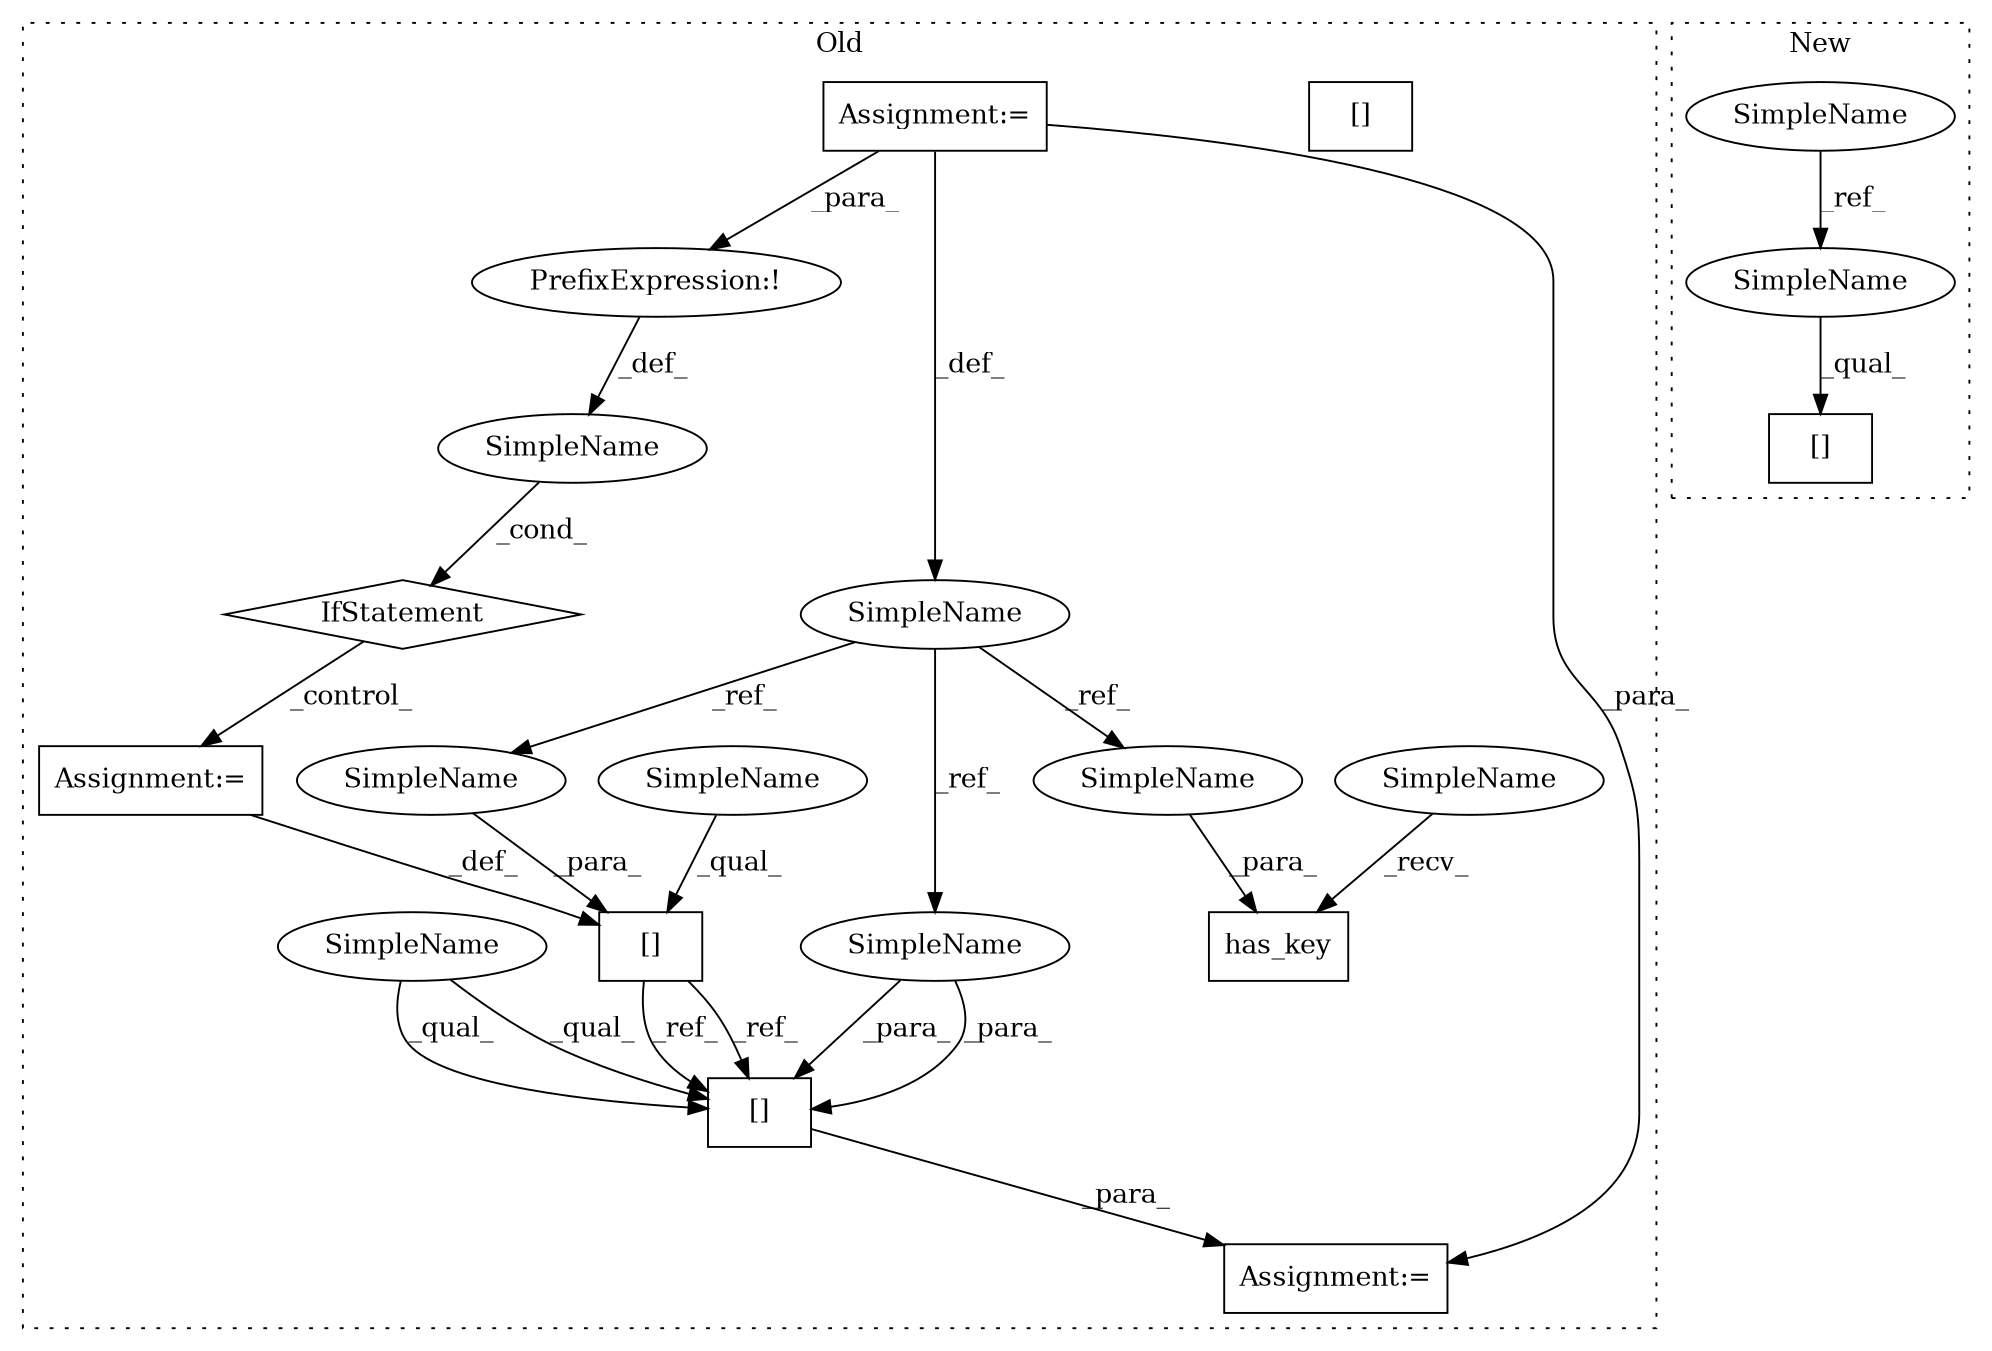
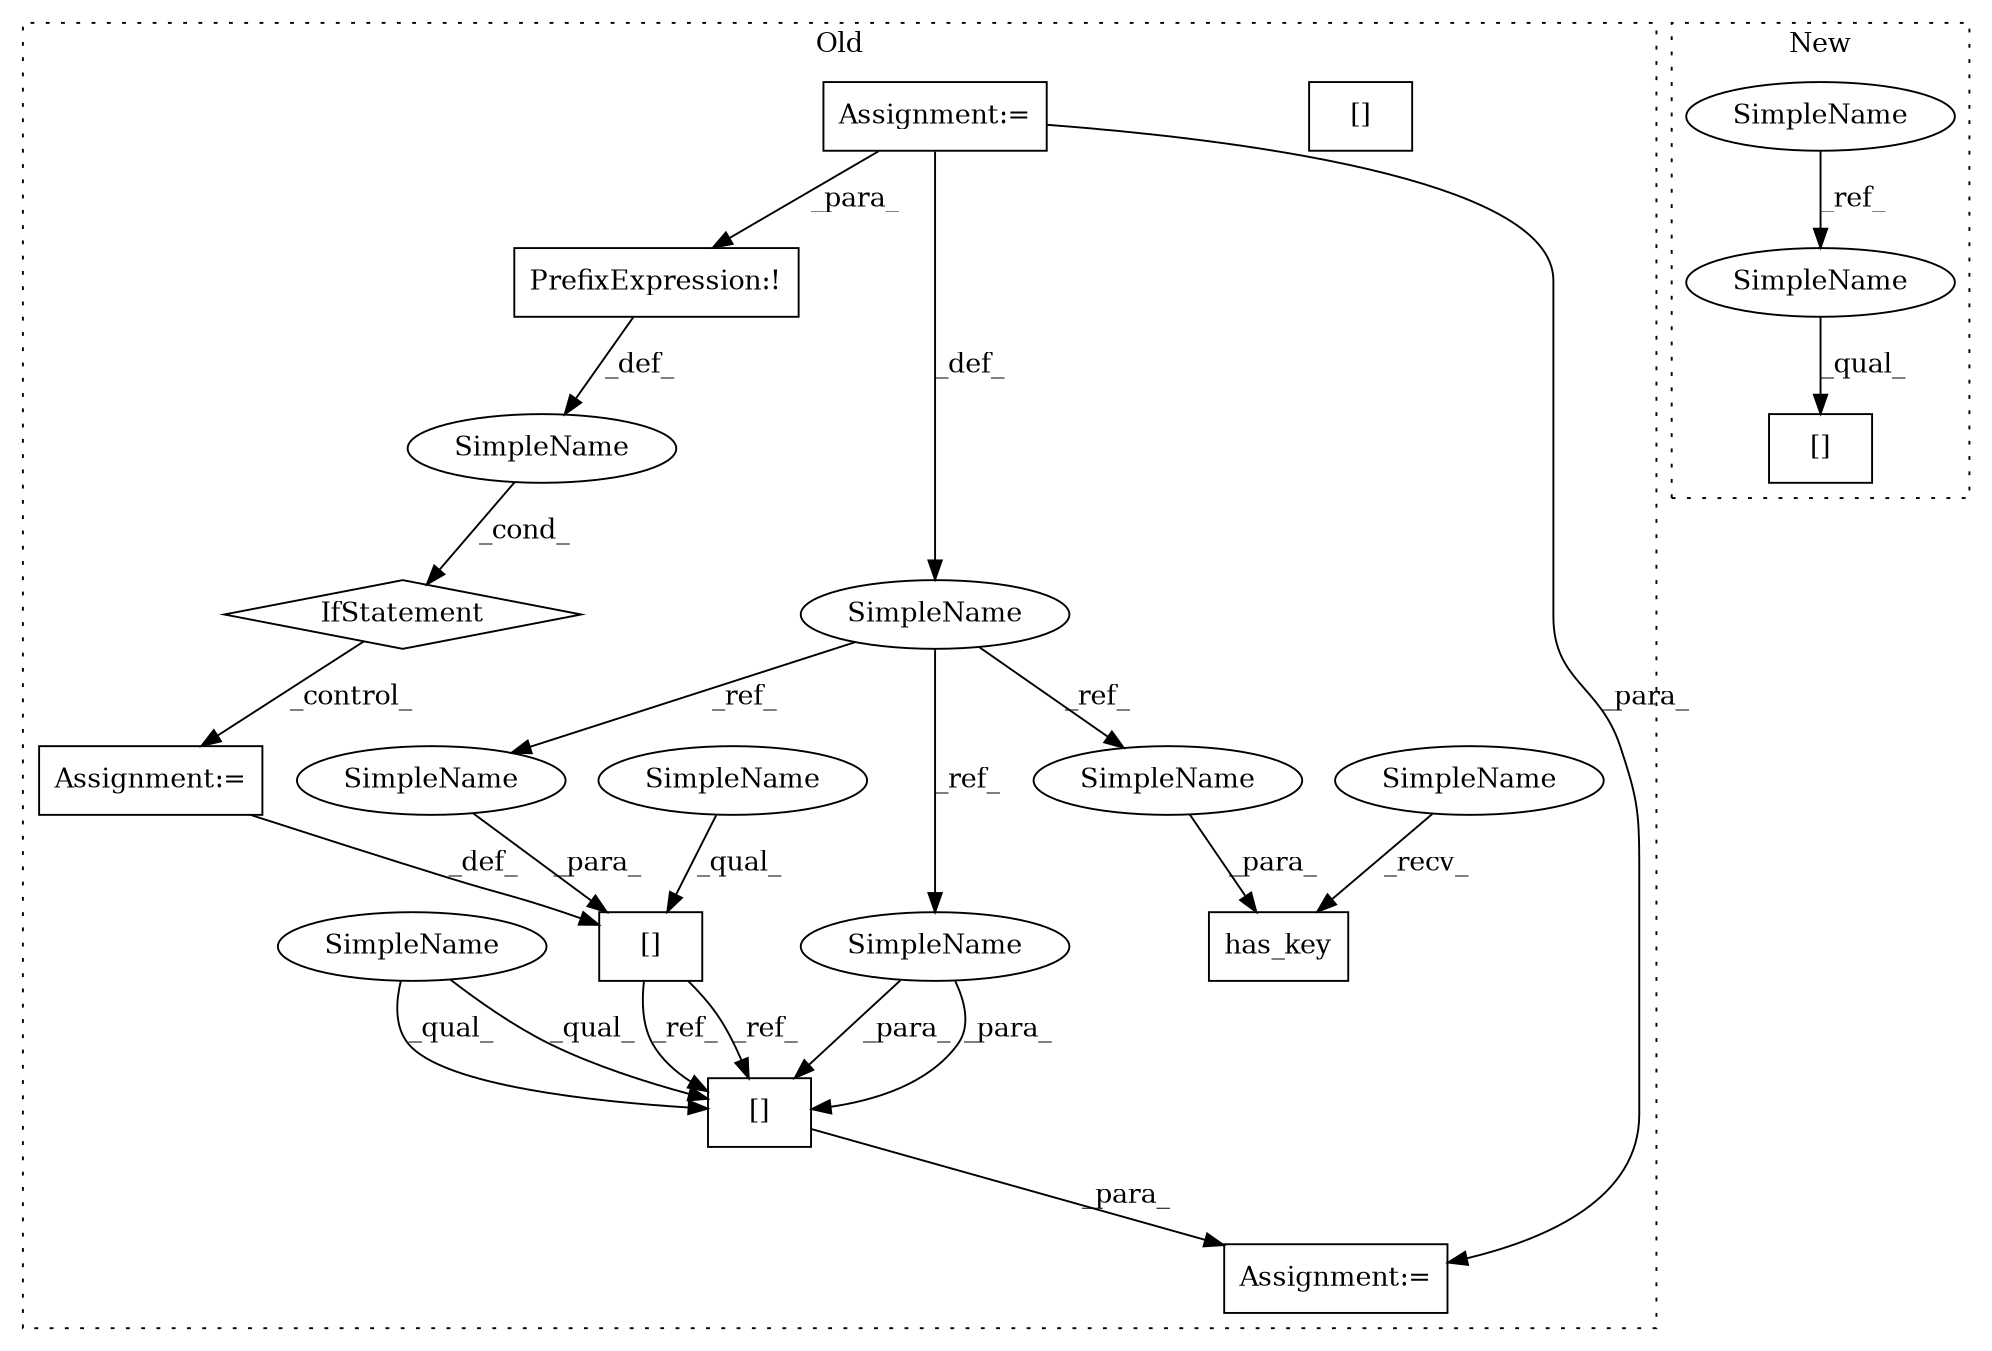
node "PrefixExpression:!": shape ellipse -> box
